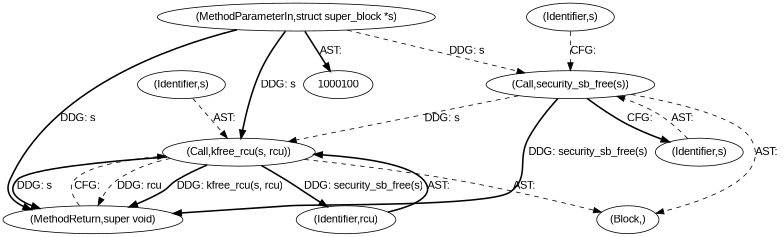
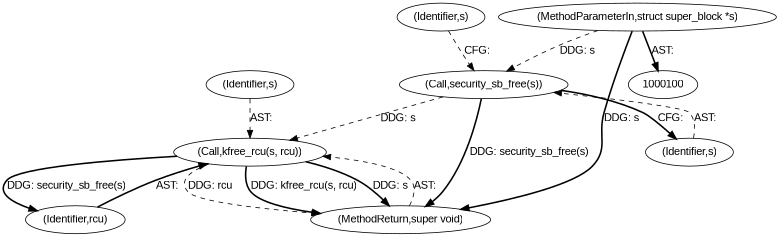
edge "(MethodParameterIn,struct super_block *s)" -> "(Call,kfree_rcu(s, rcu))": removed, label "DDG: s"
edge "(MethodReturn,super void)" -> "(Call,kfree_rcu(s, rcu))": label "CFG: " -> "AST: "
node "(Block,)": removed
